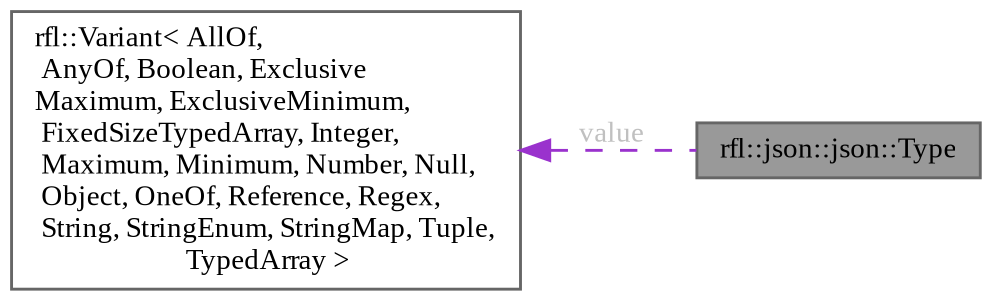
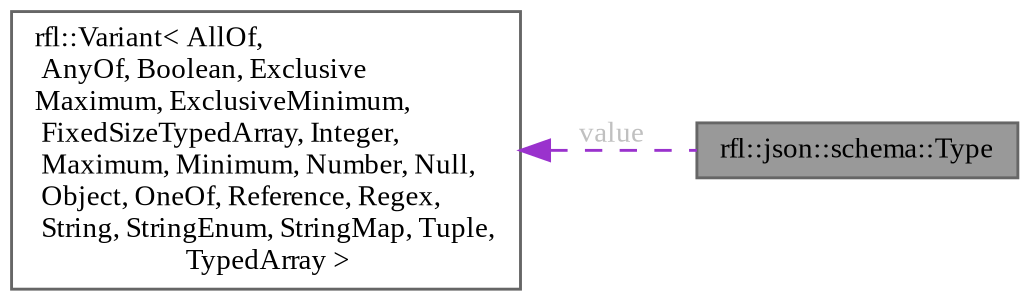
node "rfl::json::json::Type": label "rfl::json::json::Type" -> "rfl::json::schema::Type"
